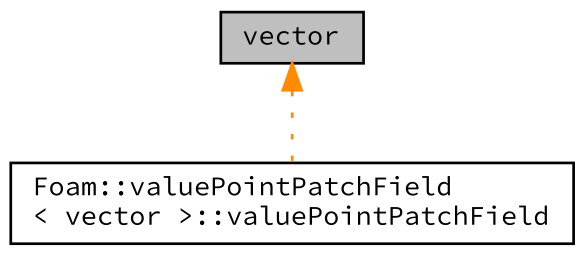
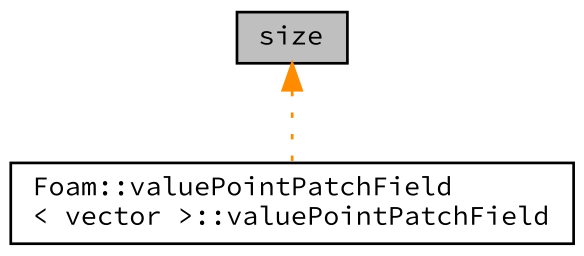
node "vector": label "vector" -> "size"
